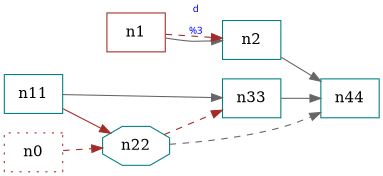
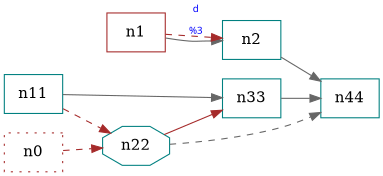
edge "n11" -> "n22": style solid -> dashed
edge "n22" -> "n33": style dashed -> solid
